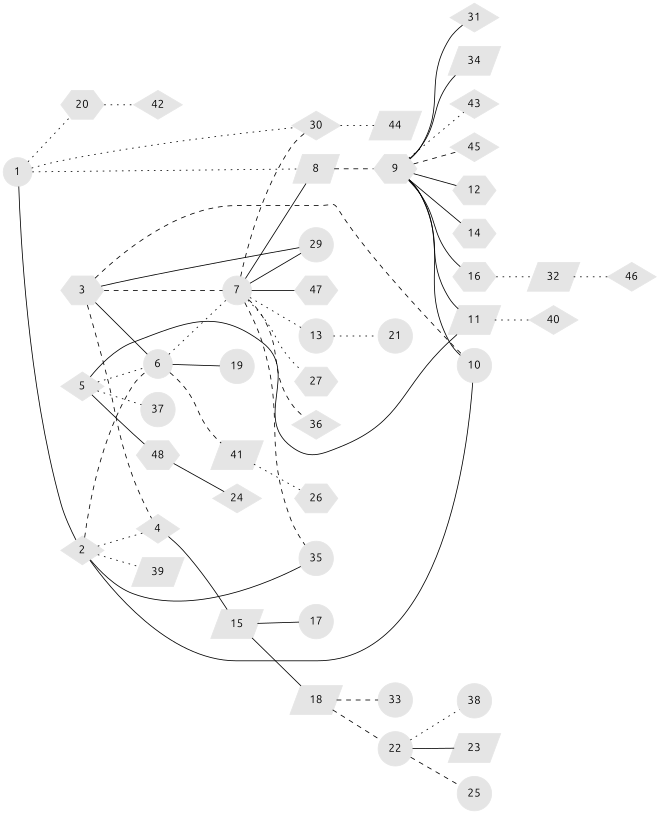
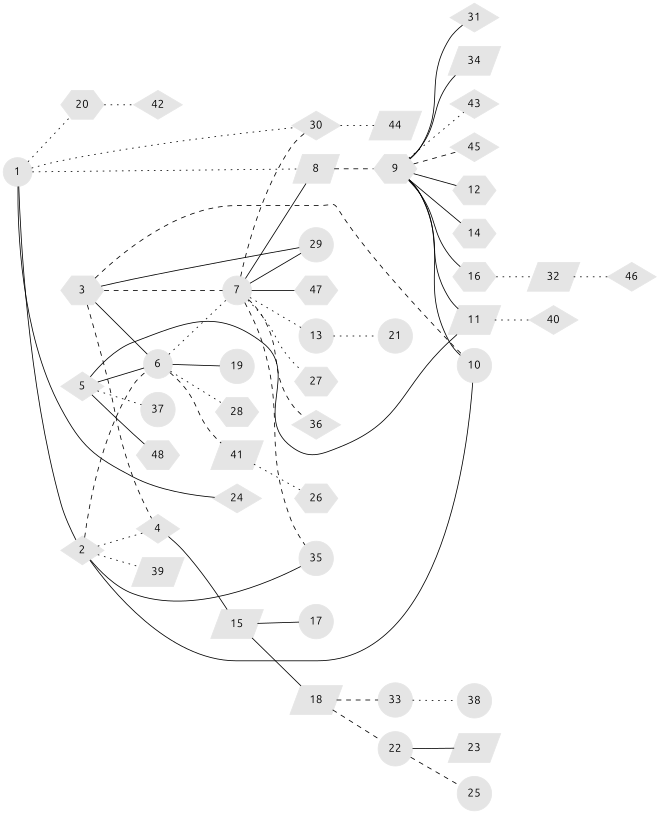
edge "6" -- "5": style dotted -> solid
node "28": added
edge "48" -- "24": now "1" -- "24"
edge "38" -- "22": now "38" -- "33"
